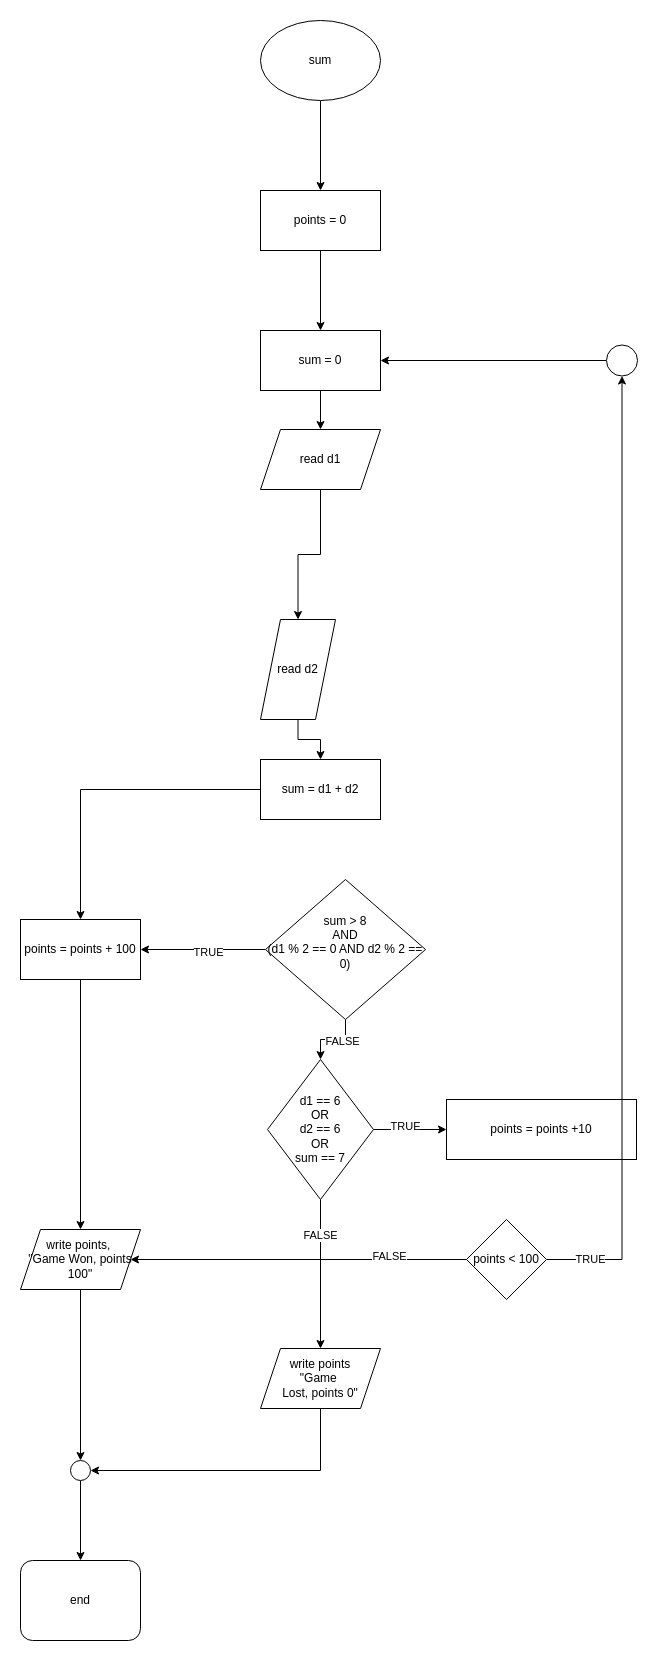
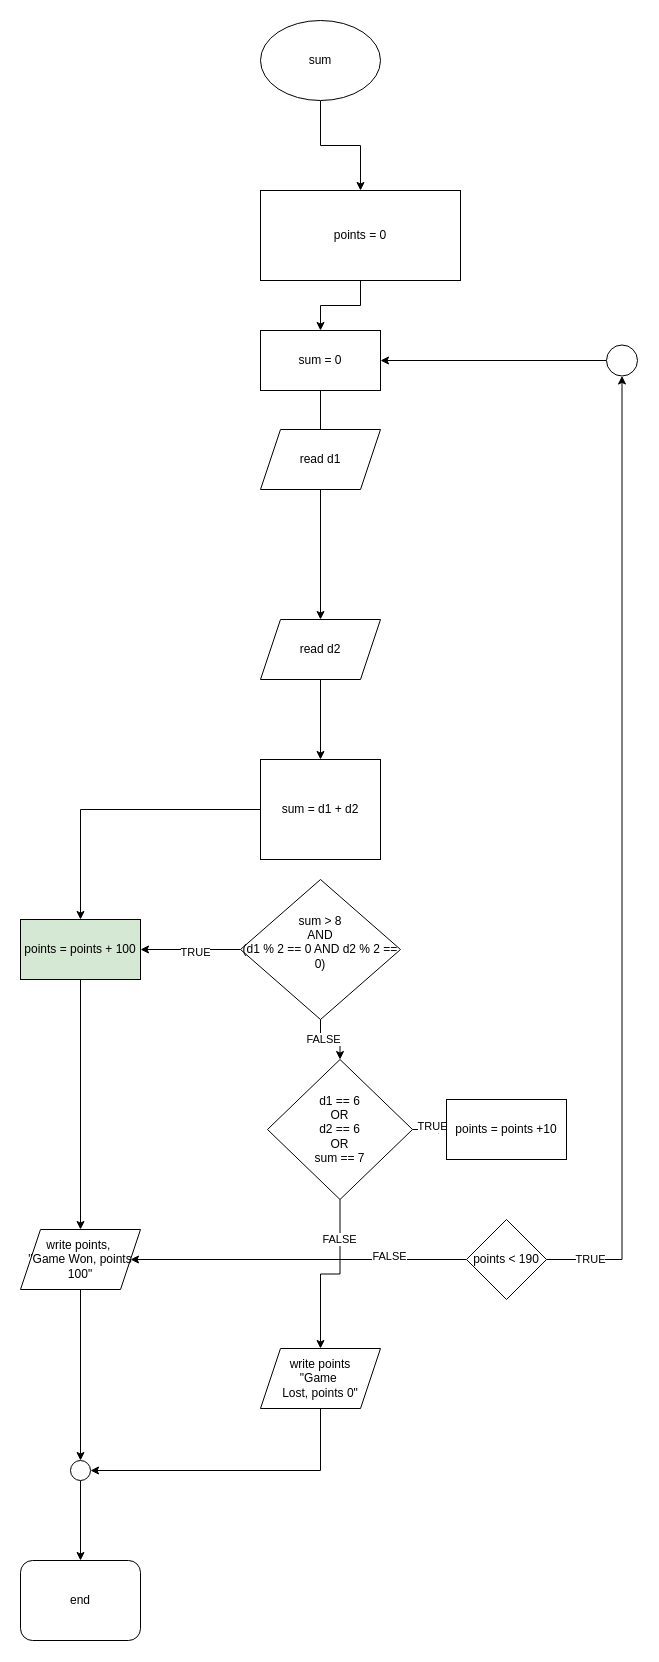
node "points = 0": size 120x60 -> 200x90
edge "sum = 0" -> "read d1": arrowhead classic -> none
node "read d2": size 75x100 -> 120x60
node "sum = d1 + d2": size 120x60 -> 120x100
node "points = points + 100": fillcolor #ffffff -> #d5e8d4
node "sum > 8 AND (d1 % 2 == 0 AND d2 % 2 == 0)": moved (346, 950) -> (321, 950)
node "d1 == 6 OR d2 == 6 OR sum == 7": size 106x140 -> 145x140
node "points = points +10": size 190x60 -> 120x60
node "points < 100": label "points < 100" -> "points < 190"
